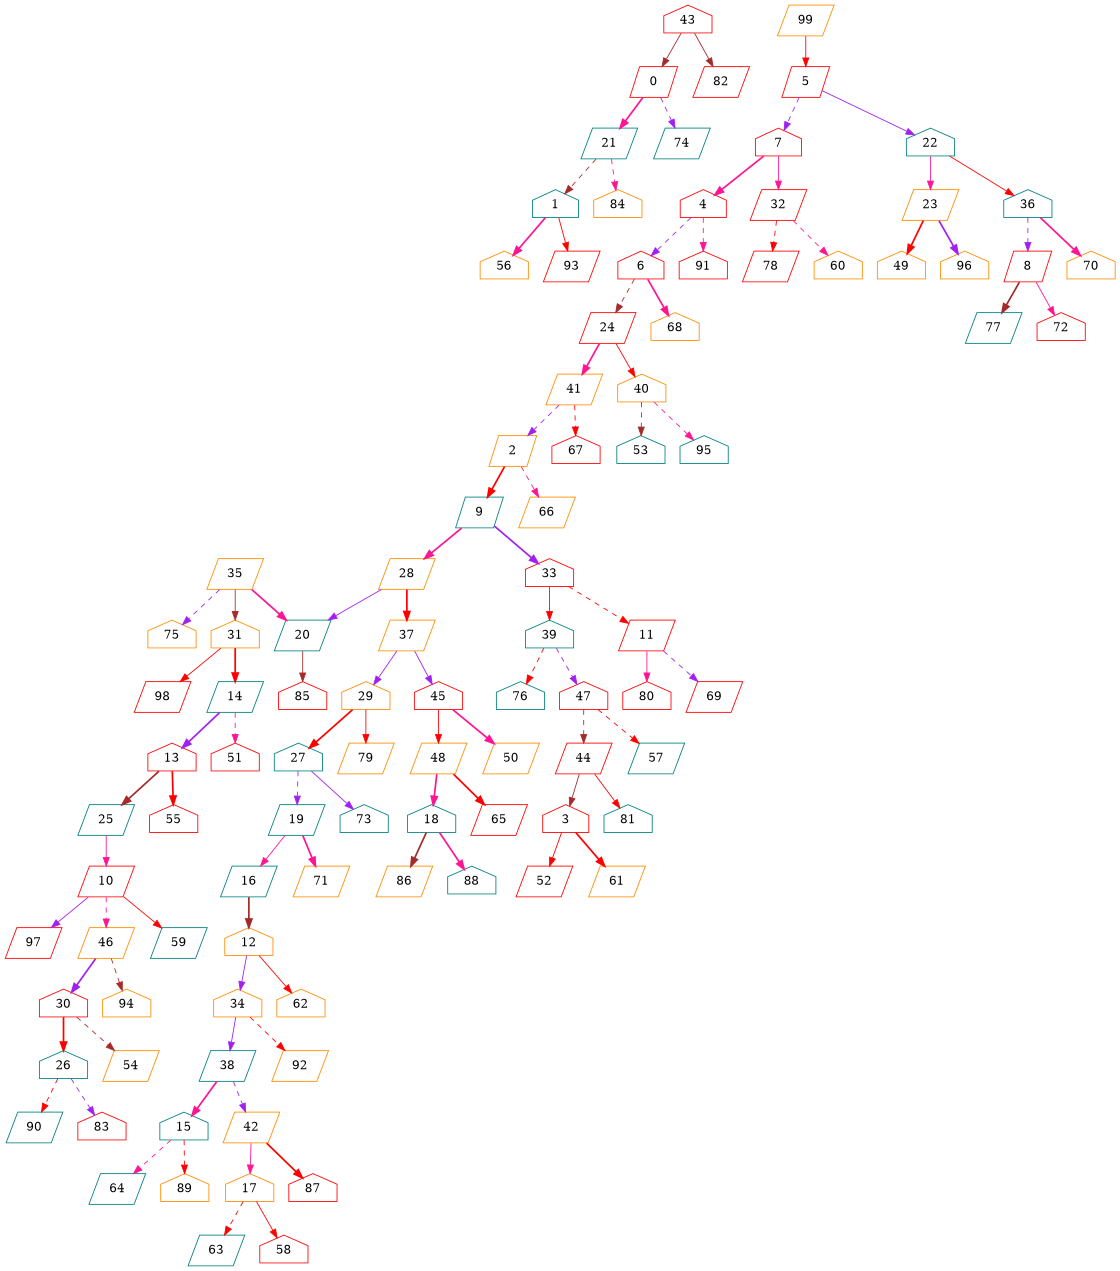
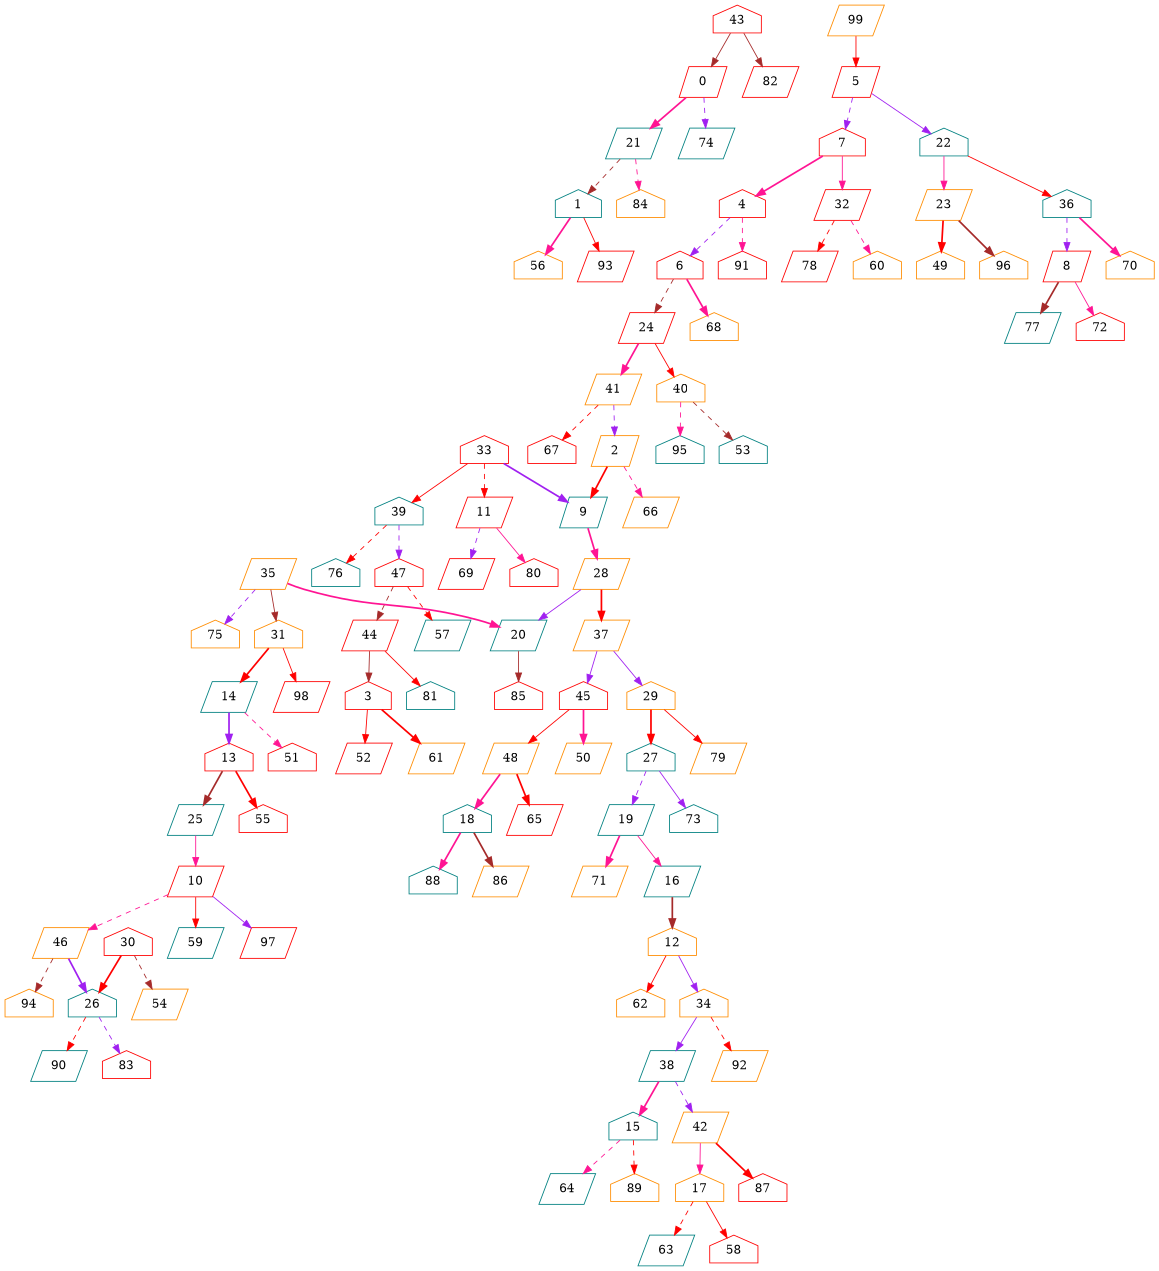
edge "23" -> "96": color purple -> brown
edge "9" -> "33": reversed
edge "46" -> "30": now "46" -> "26"
